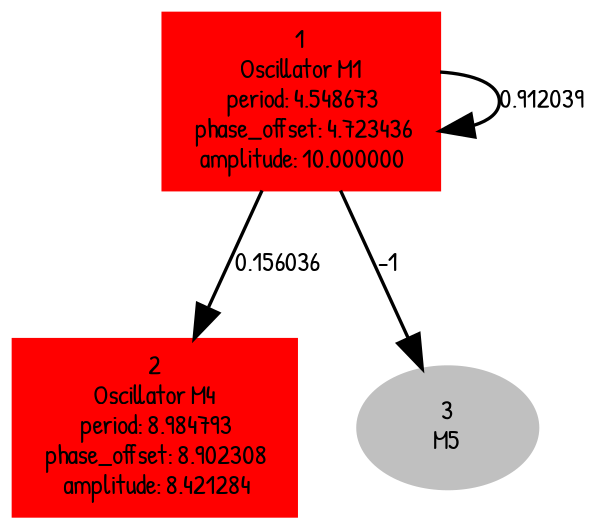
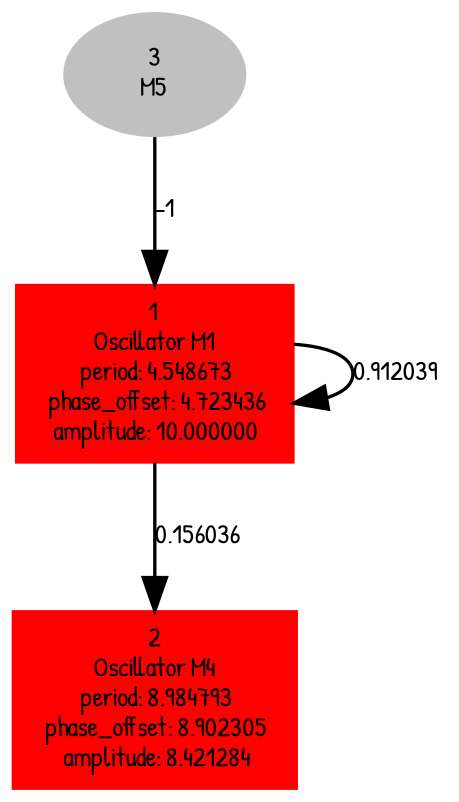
edge "1" -> "3": reversed
node "2": text "phase_offset: 8.902308" -> "phase_offset: 8.902305"
